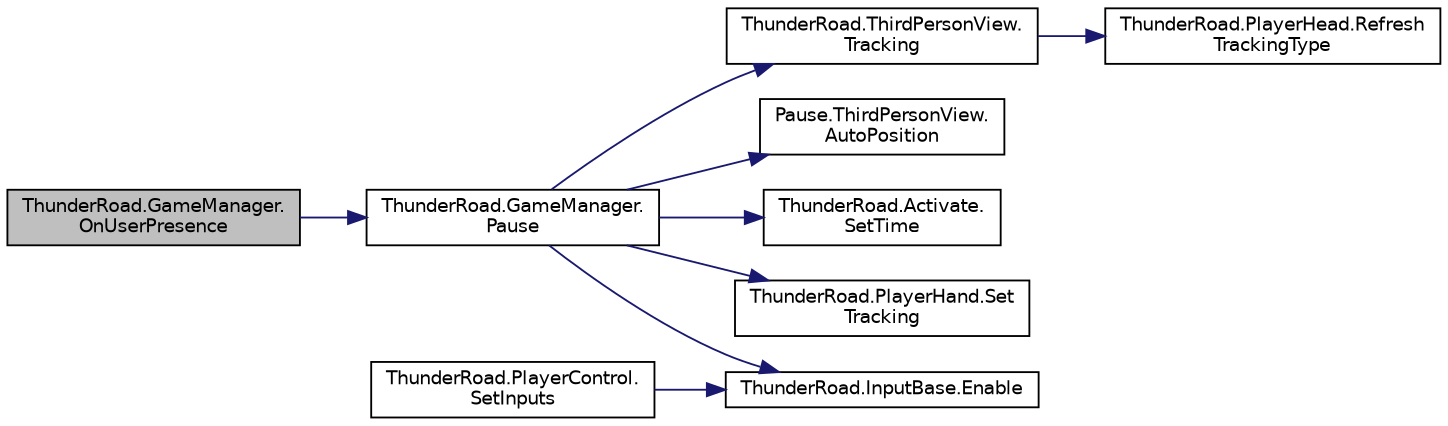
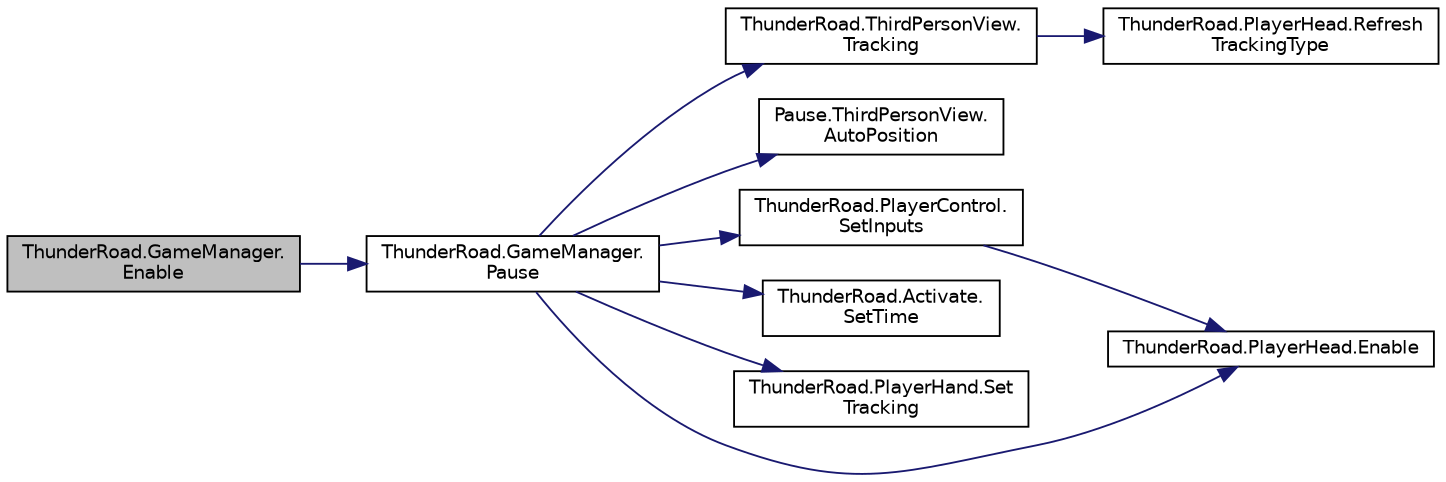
node "ThunderRoad.GameManager. OnUserPresence": label "ThunderRoad.GameManager. OnUserPresence" -> "ThunderRoad.GameManager. Enable"
edge "ThunderRoad.GameManager. Pause" -> "ThunderRoad.PlayerControl. SetInputs": added
node "ThunderRoad.InputBase.Enable": label "ThunderRoad.InputBase.Enable" -> "ThunderRoad.PlayerHead.Enable"
